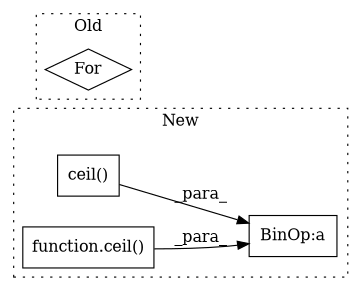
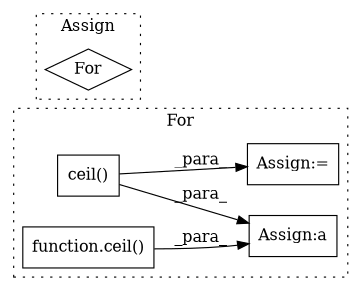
cluster "Old": label "Old" -> "Assign"
cluster "New": label "New" -> "For"
node "Assign:=": added
node "BinOp:a": label "BinOp:a" -> "Assign:a"
